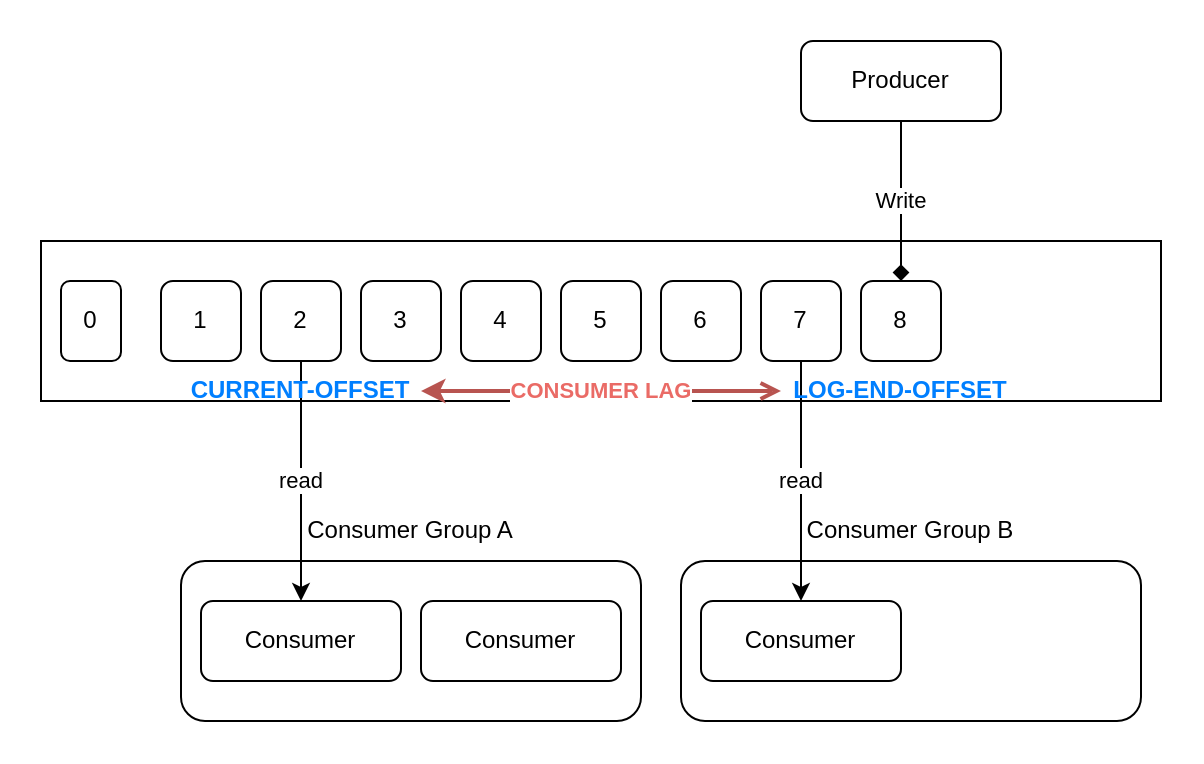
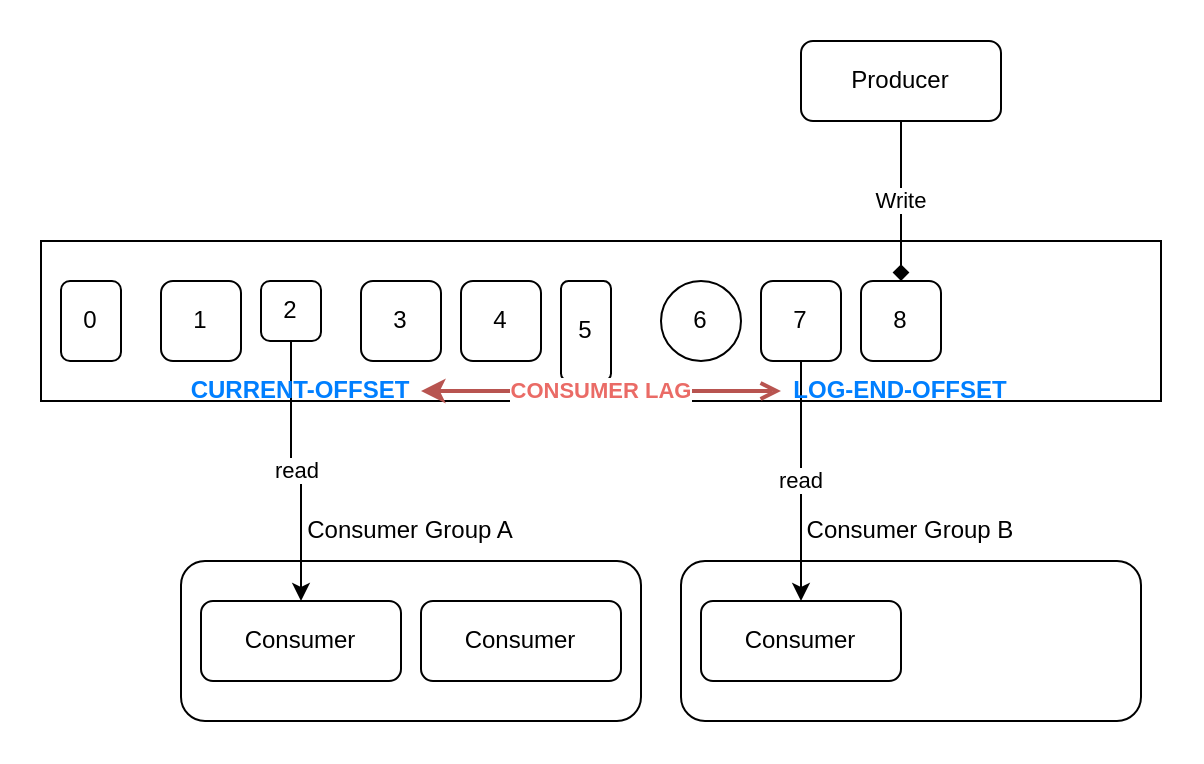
node "2": size 80x80 -> 60x60
node "5": size 80x80 -> 50x100
node "6": shape rounded rectangle -> ellipse
